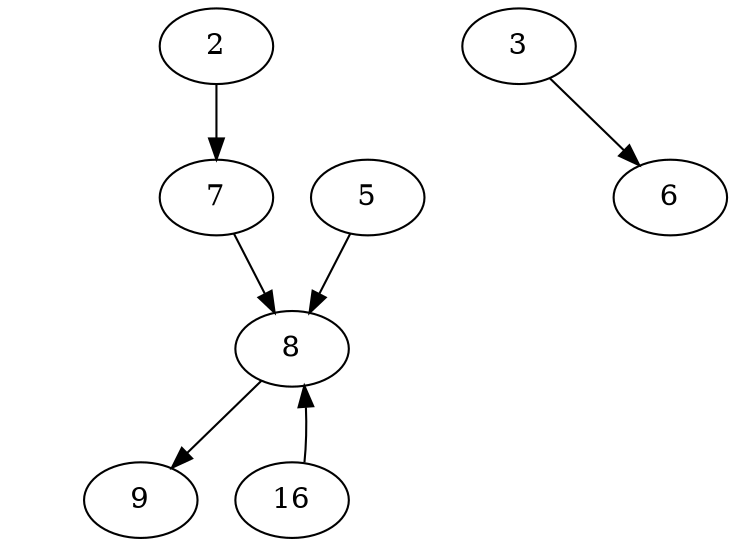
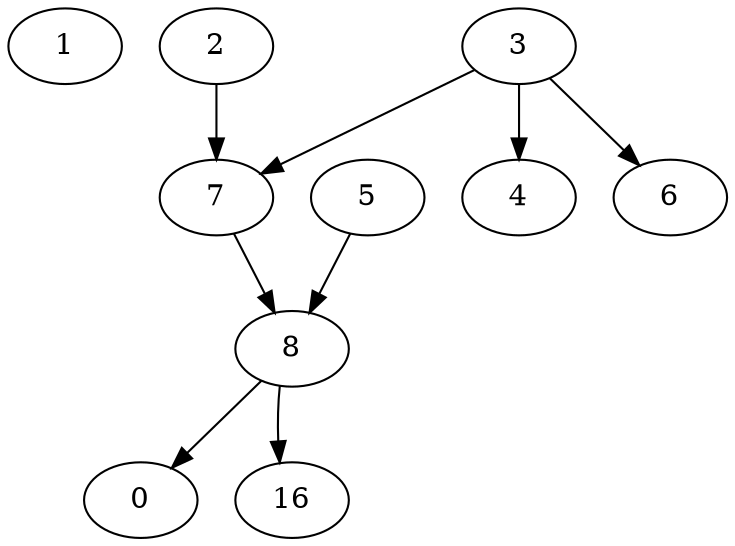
node "1": added
edge "3" -> "7": added
node "4": added
edge "16" -> "8": reversed
node "9": label "9" -> "0"
